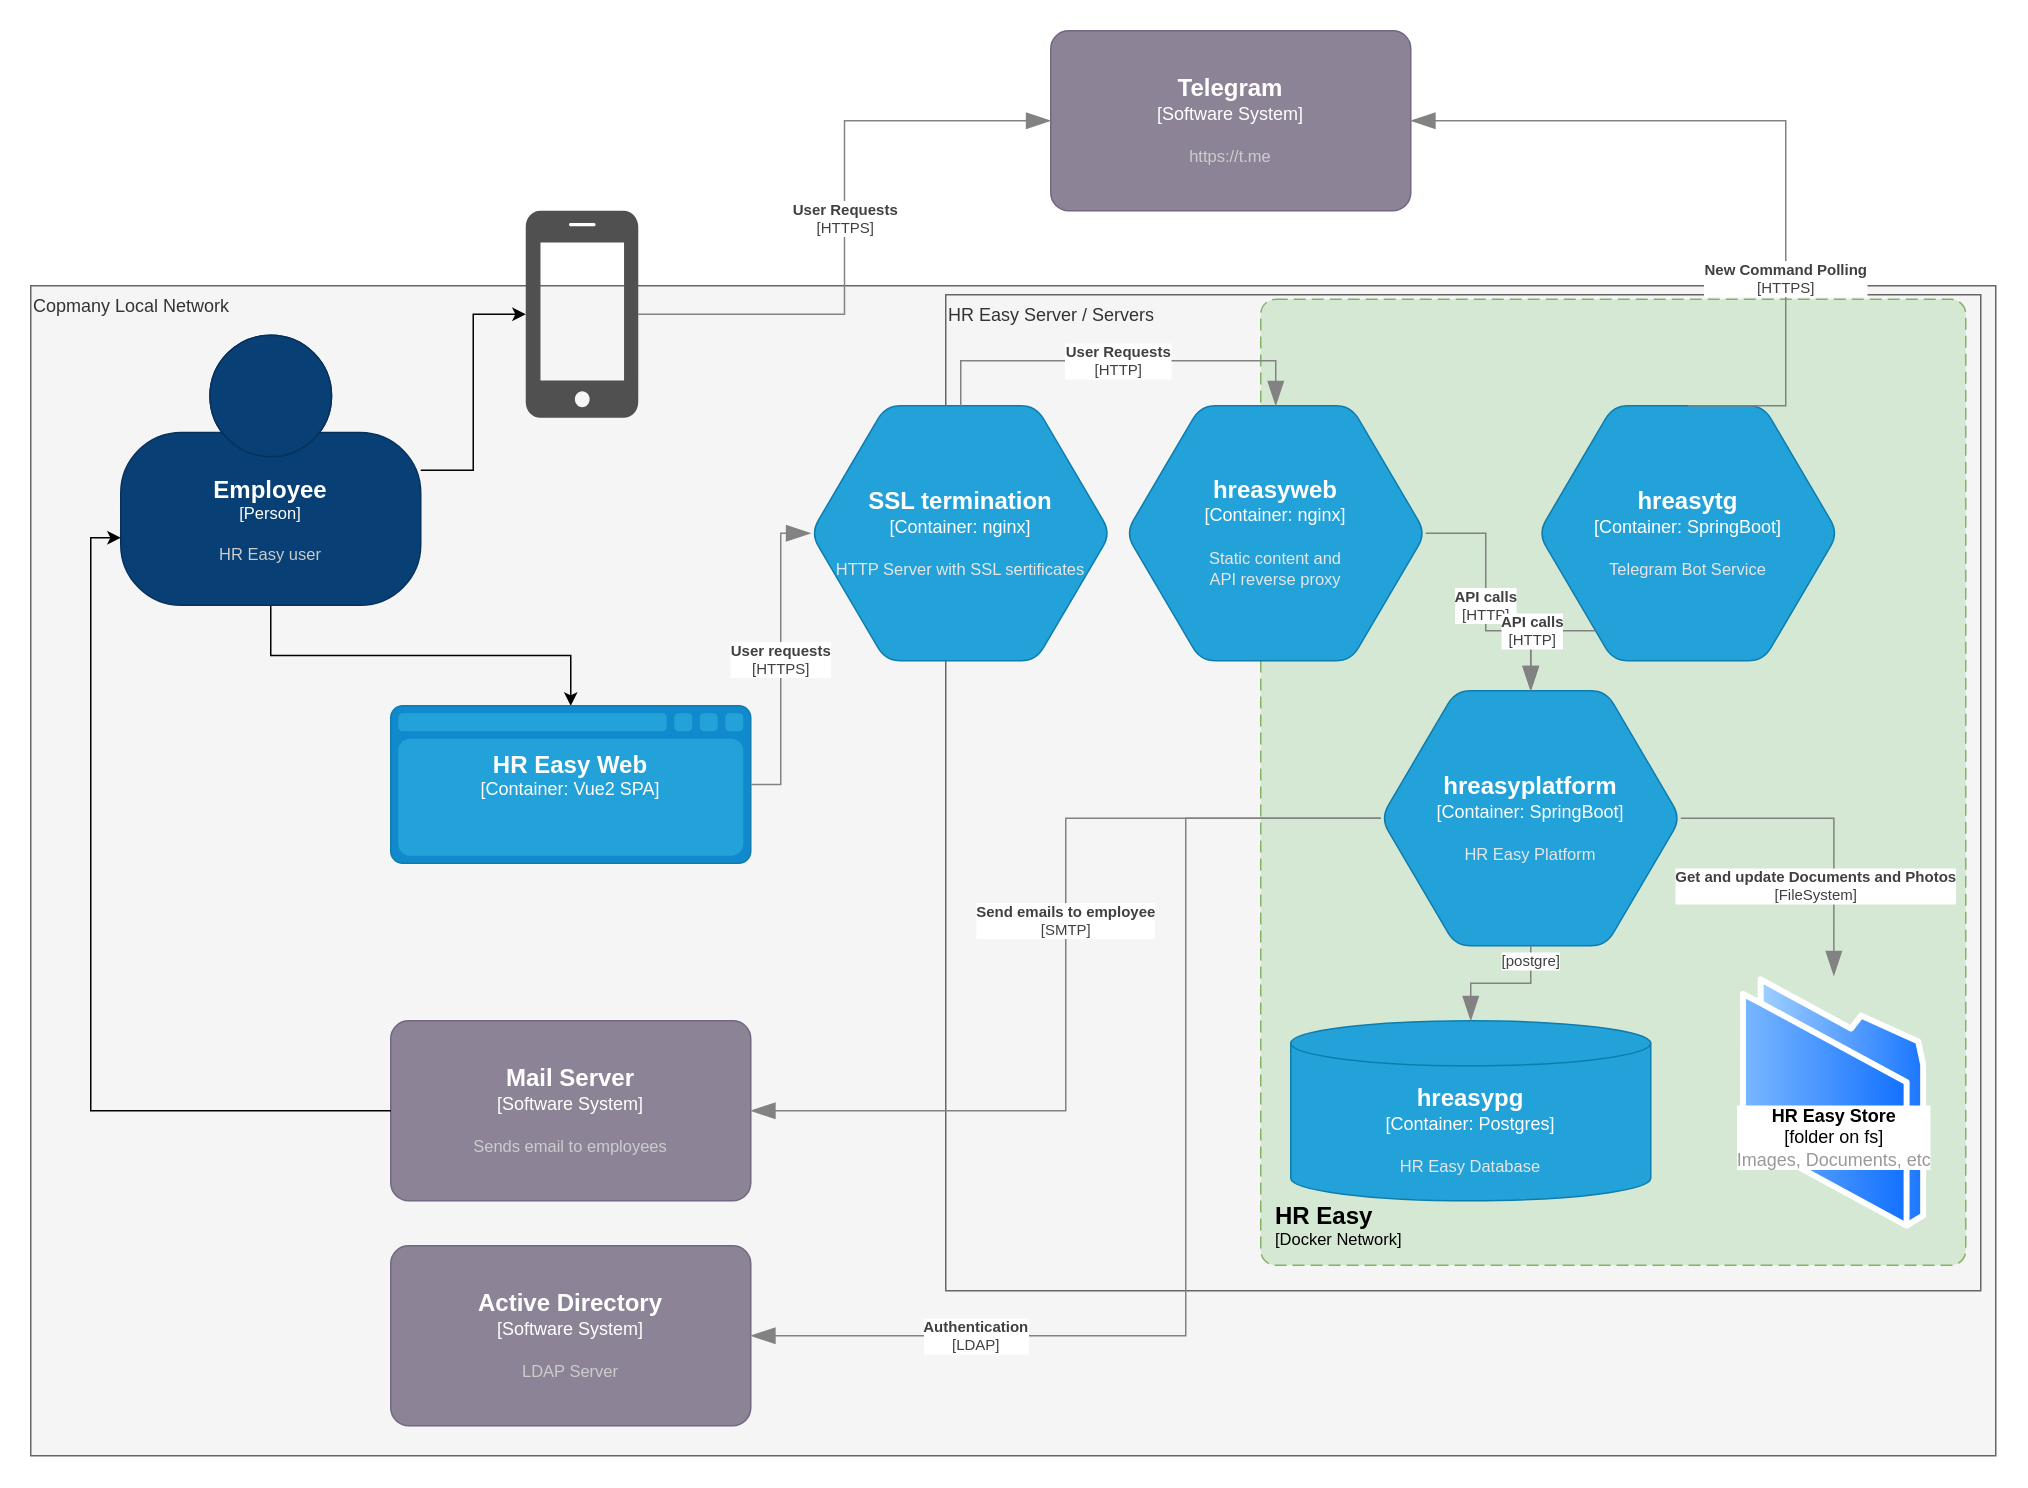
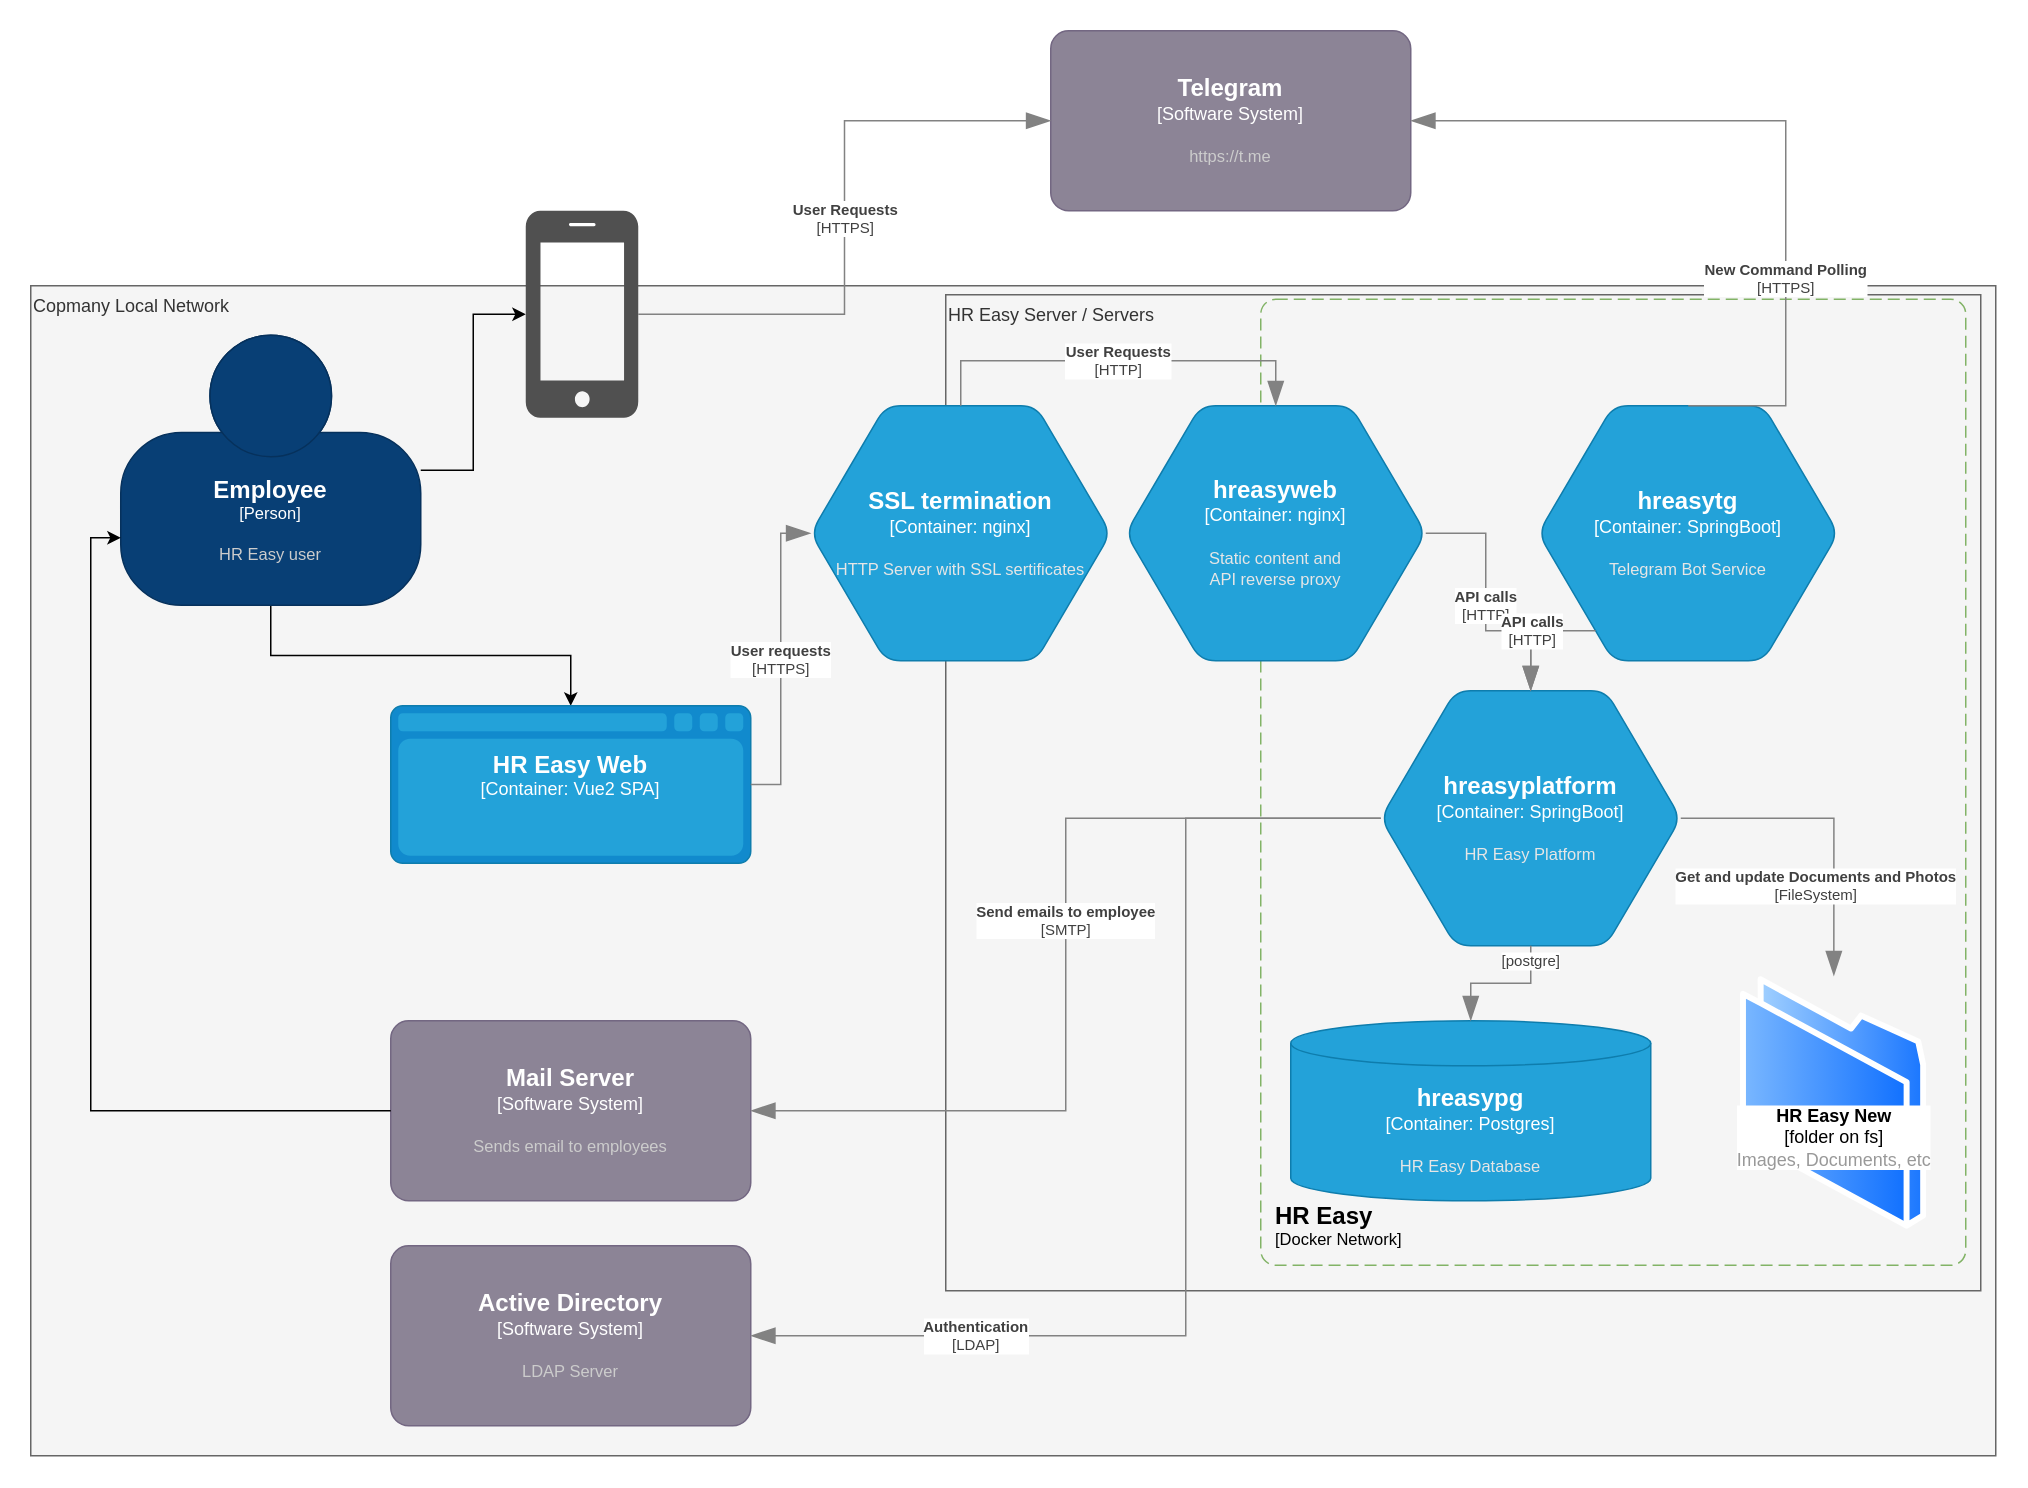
node "HR Easy Store [folder on fs] Images, Documents, etc": label "HR Easy Store [folder on fs] Images, Documents, etc" -> "HR Easy New [folder on fs] Images, Documents, etc"
node "HR Easy [Docker Network]": fillcolor #d5e8d4 -> #f5f5f5
